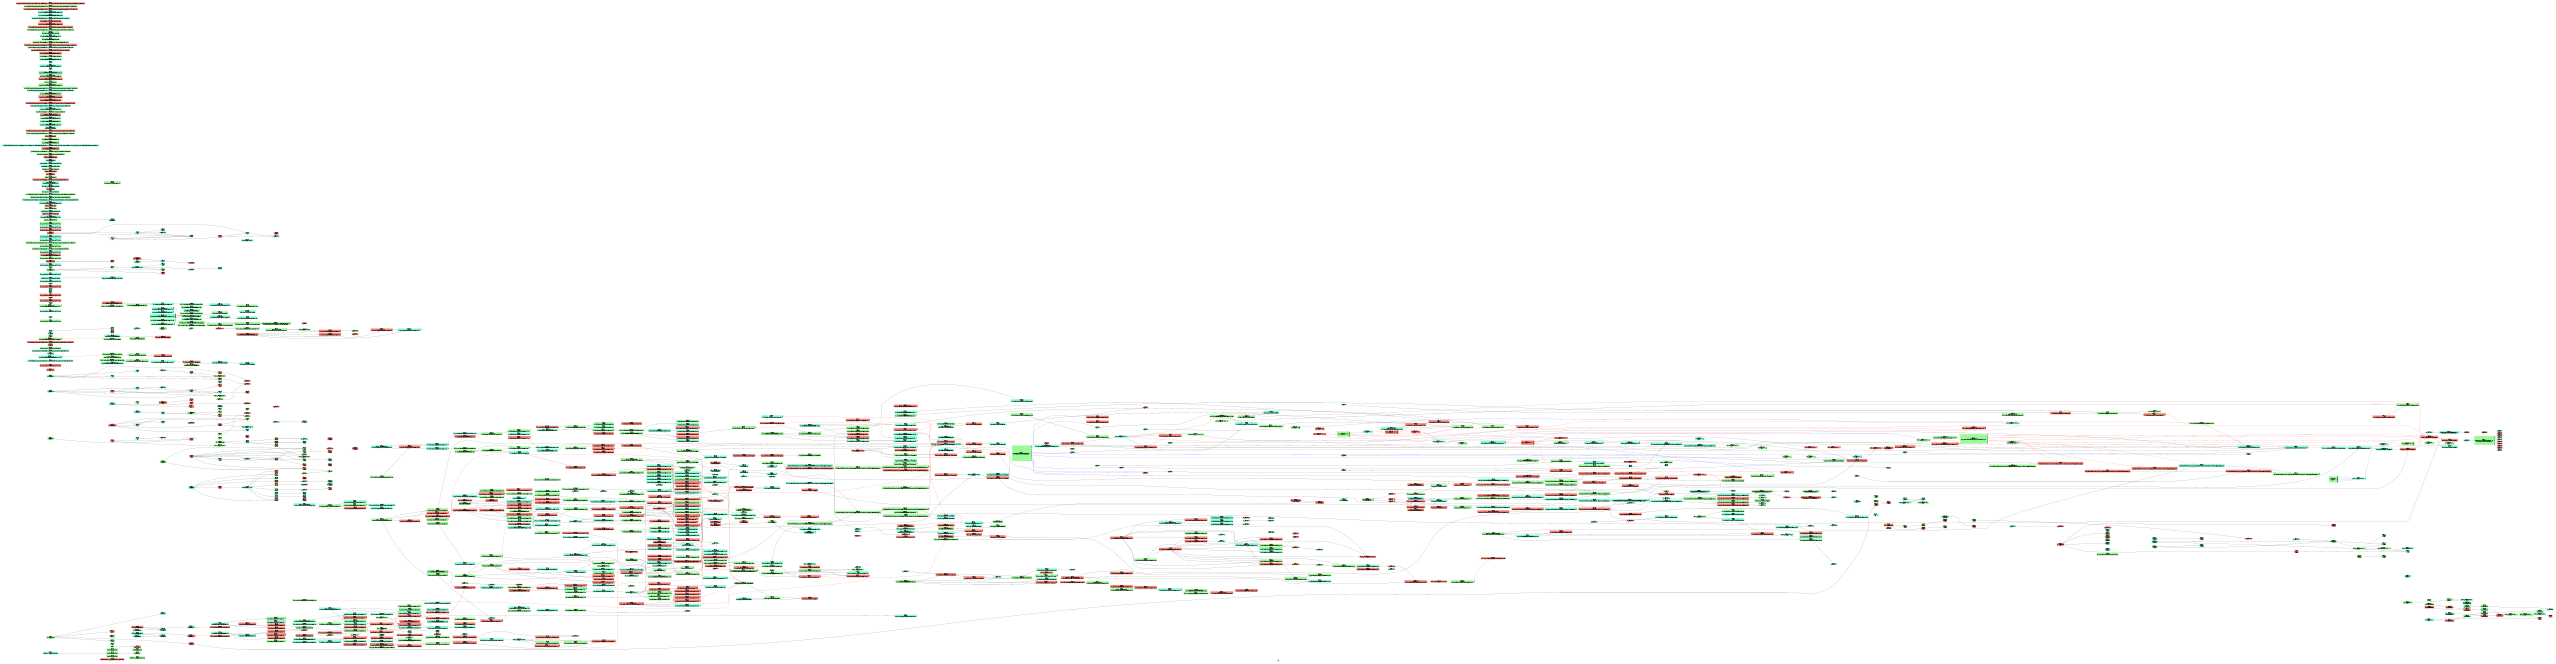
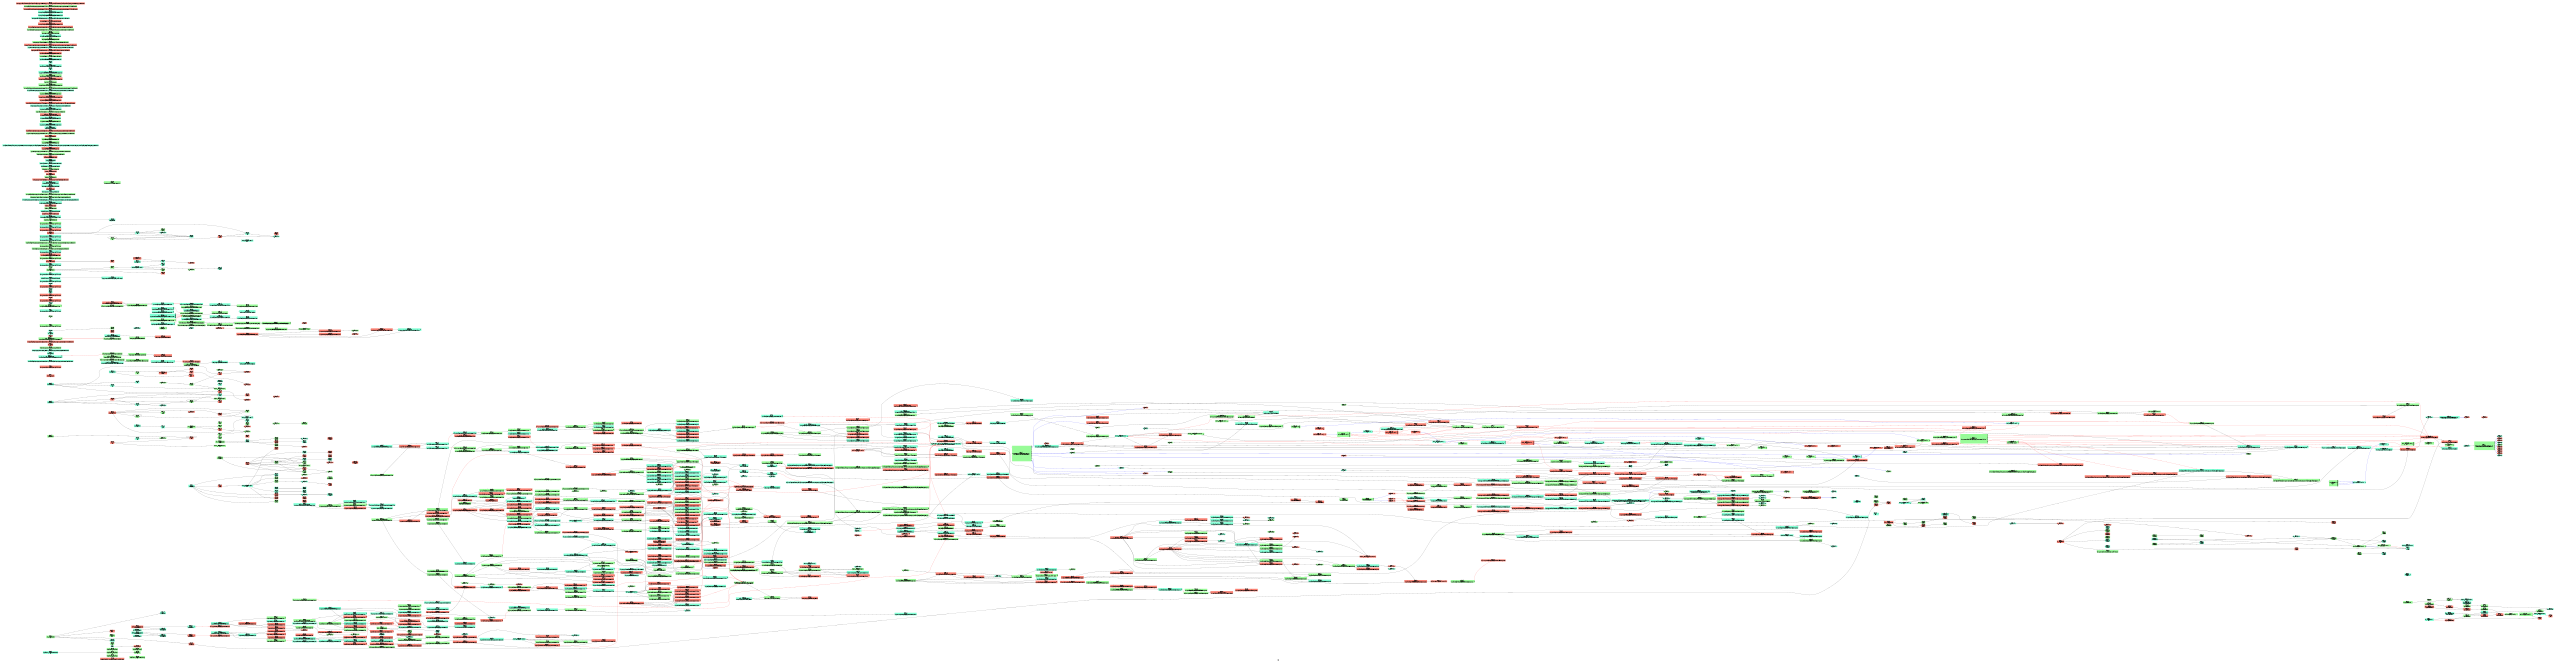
node "NodeID: 1213": removed
